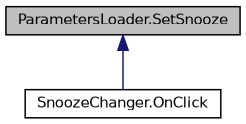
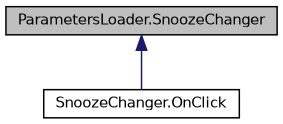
node "ParametersLoader.SetSnooze": label "ParametersLoader.SetSnooze" -> "ParametersLoader.SnoozeChanger"
